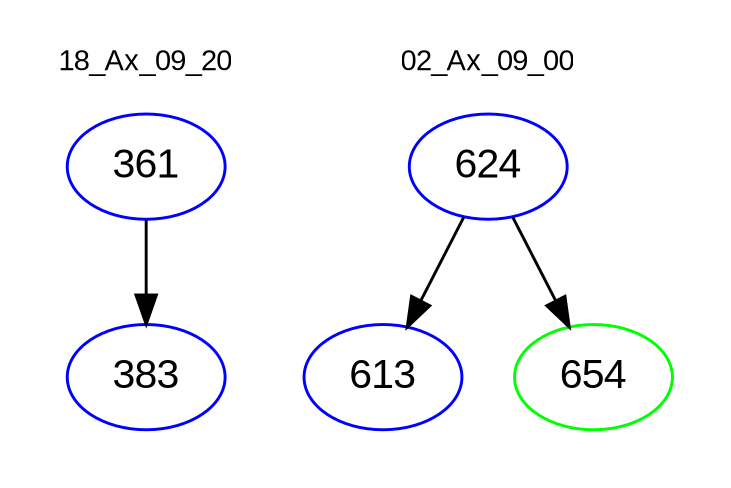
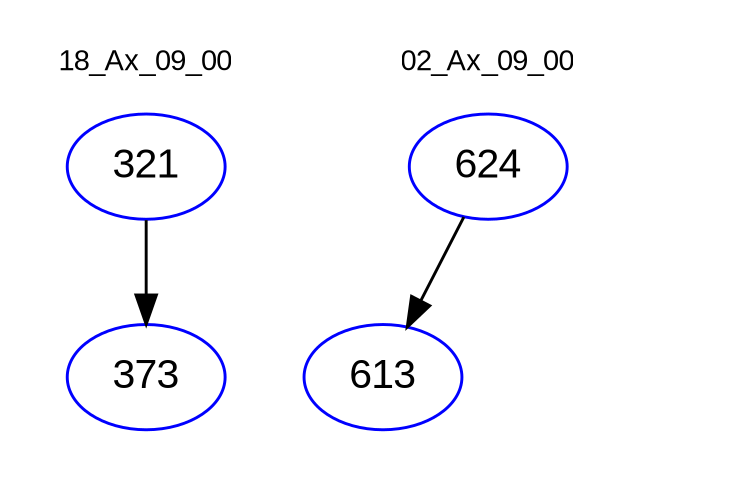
cluster "18_Ax_09_20": label "18_Ax_09_20" -> "18_Ax_09_00"
node "361": label "361" -> "321"
node "383": label "383" -> "373"
node "654": removed
